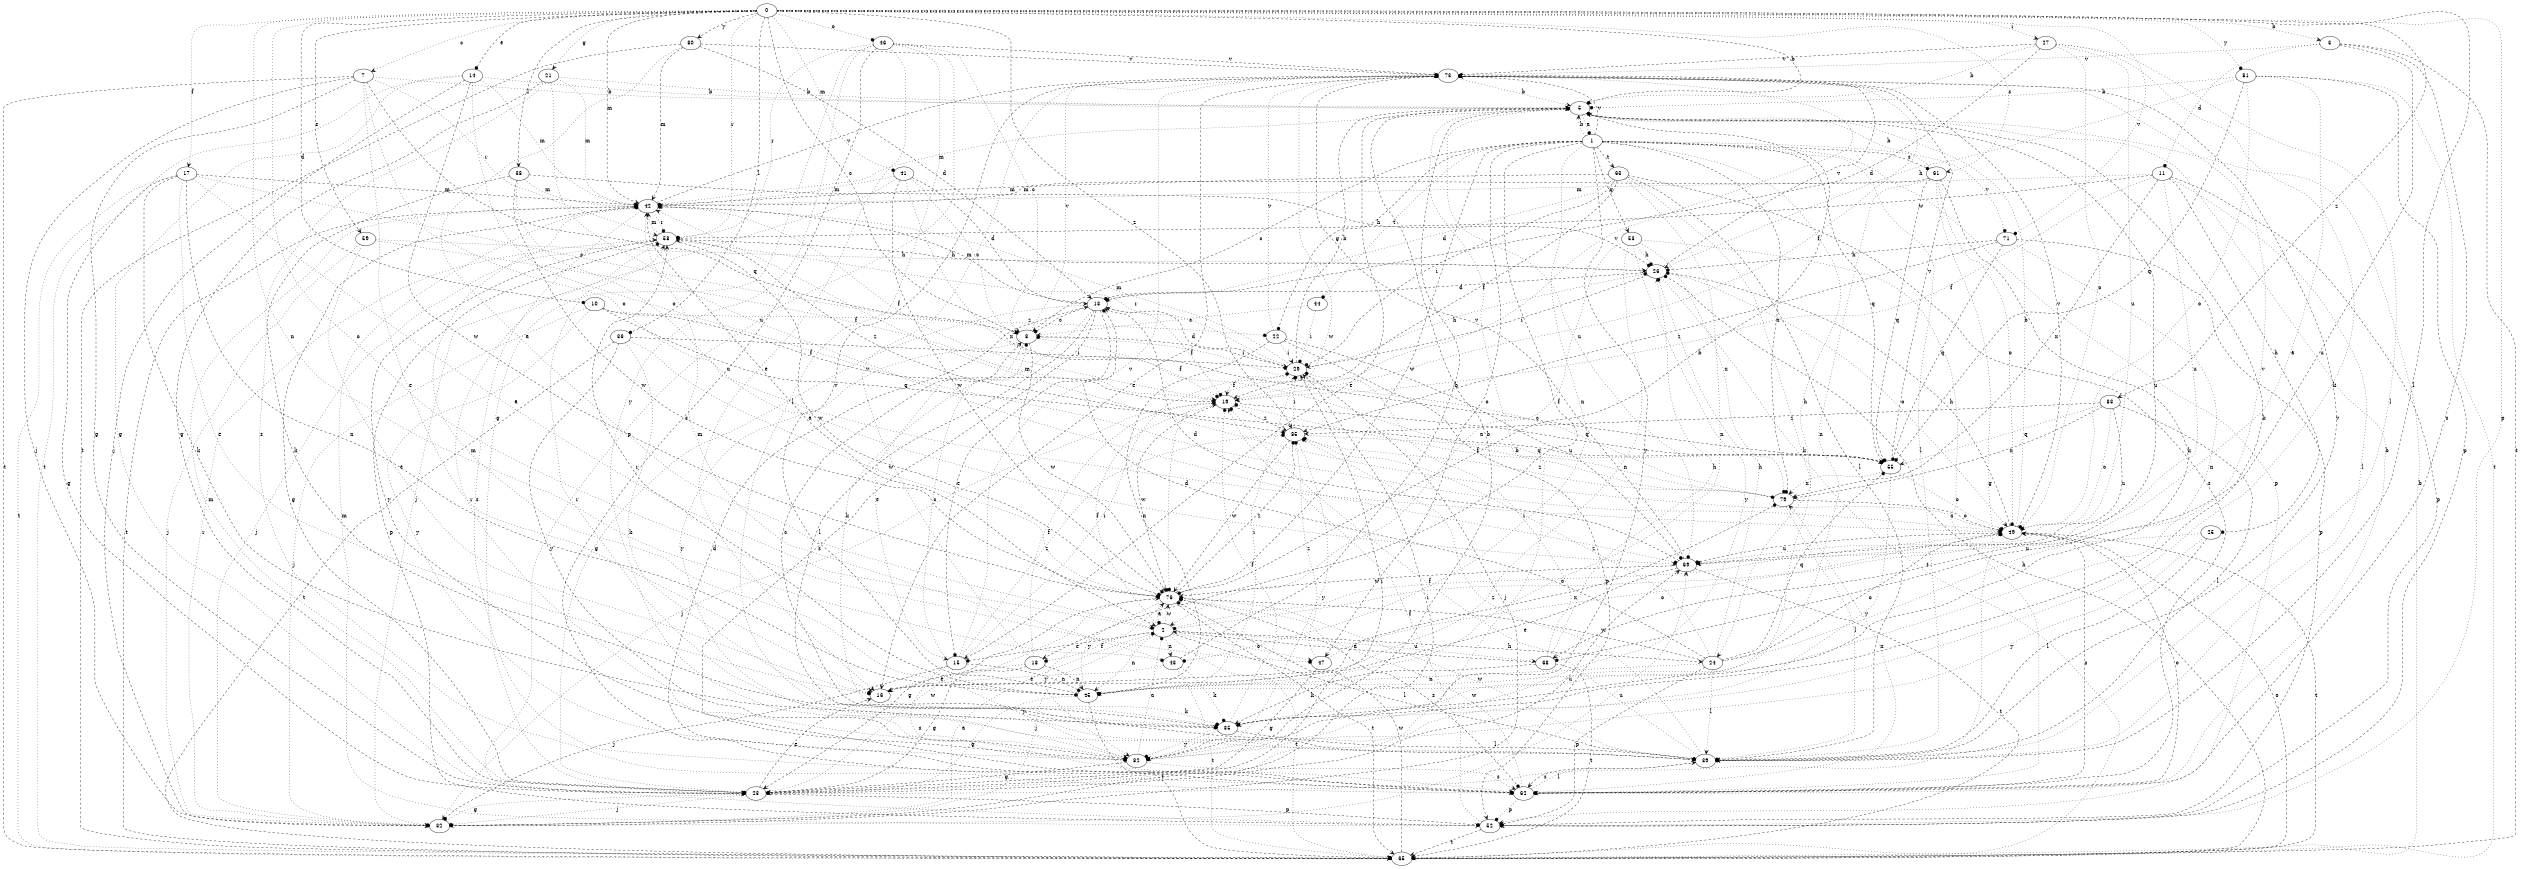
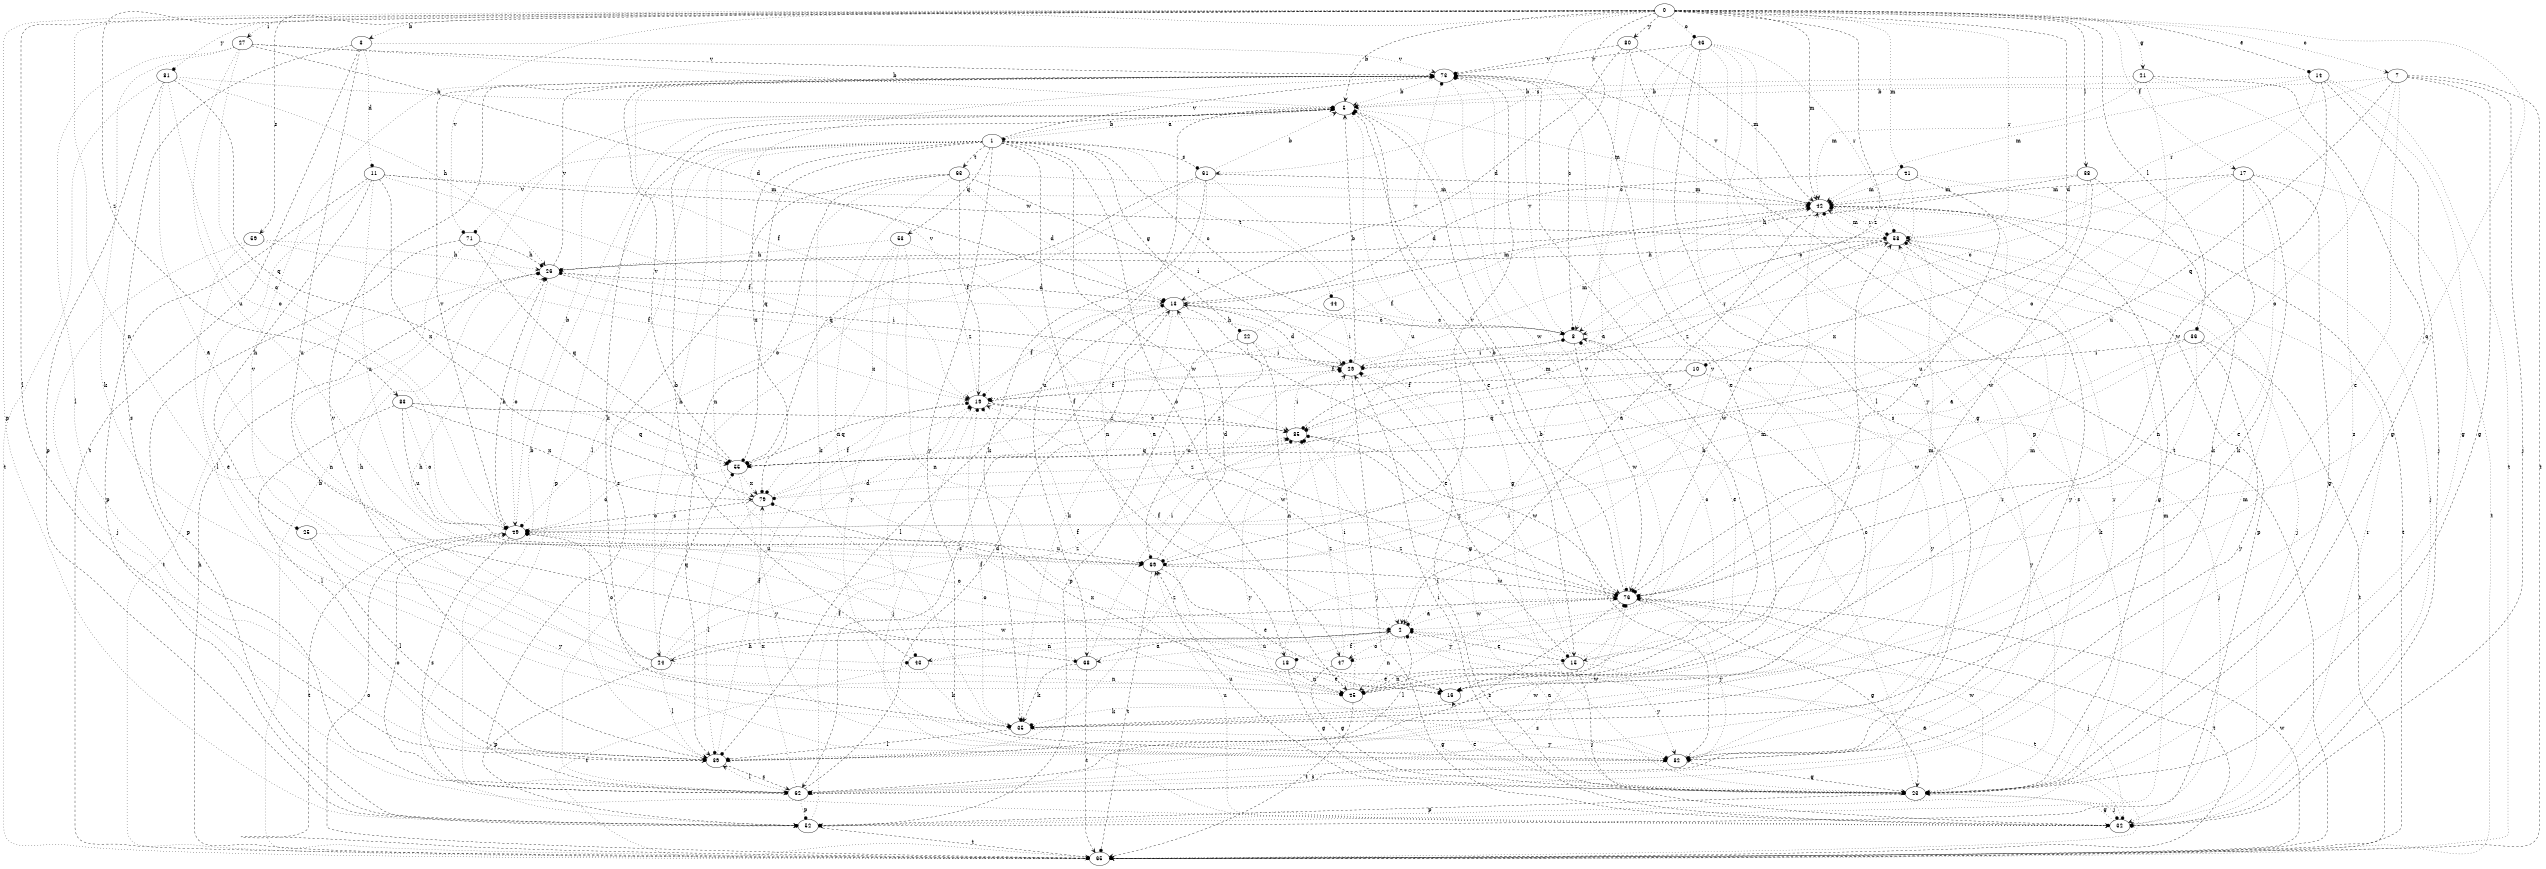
edge "63" -> "42": style dashed -> dotted
edge "10" -> "22": now "10" -> "85"
edge "71" -> "85": style dashed -> dotted
edge "16" -> "42": added, label "m"
edge "24" -> "13": style dashed -> dotted
edge "23" -> "16": style dashed -> dotted
